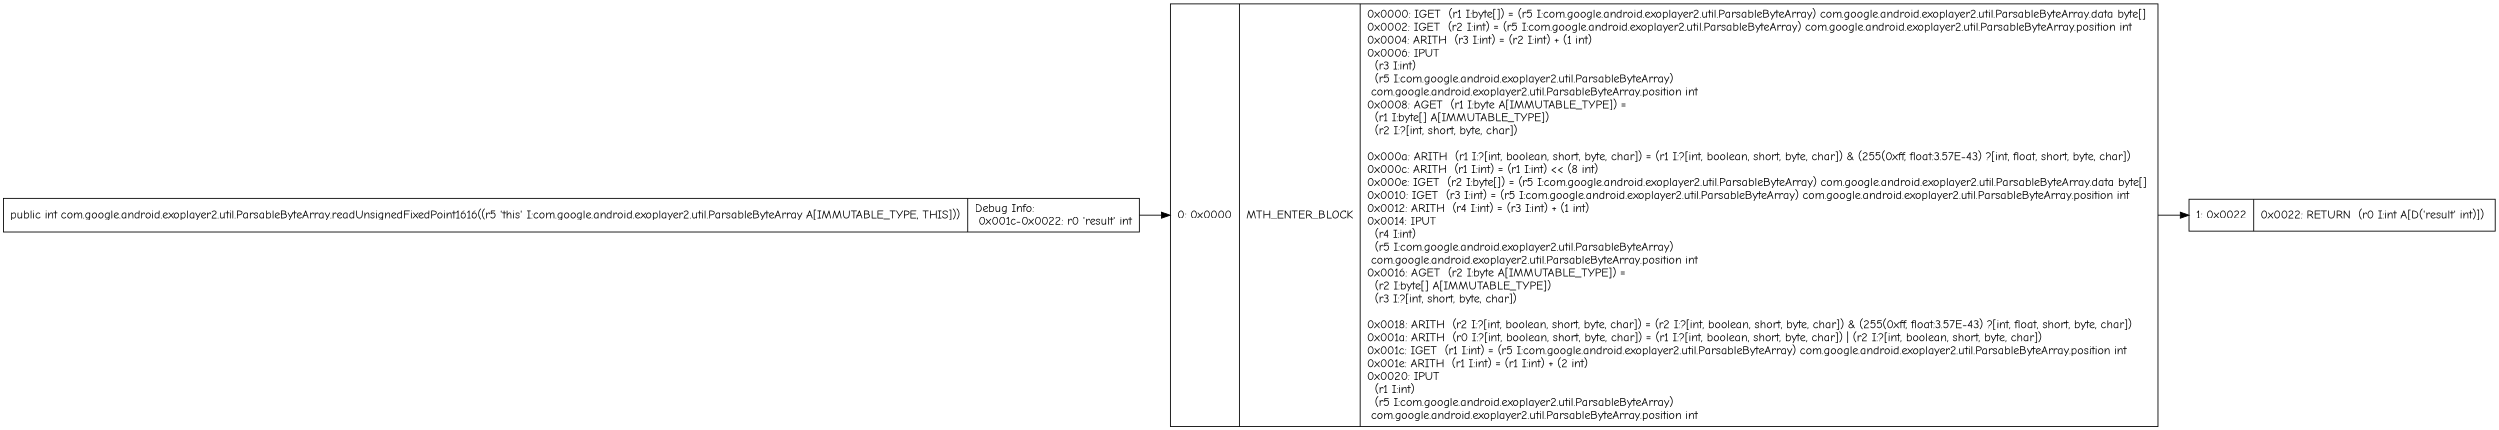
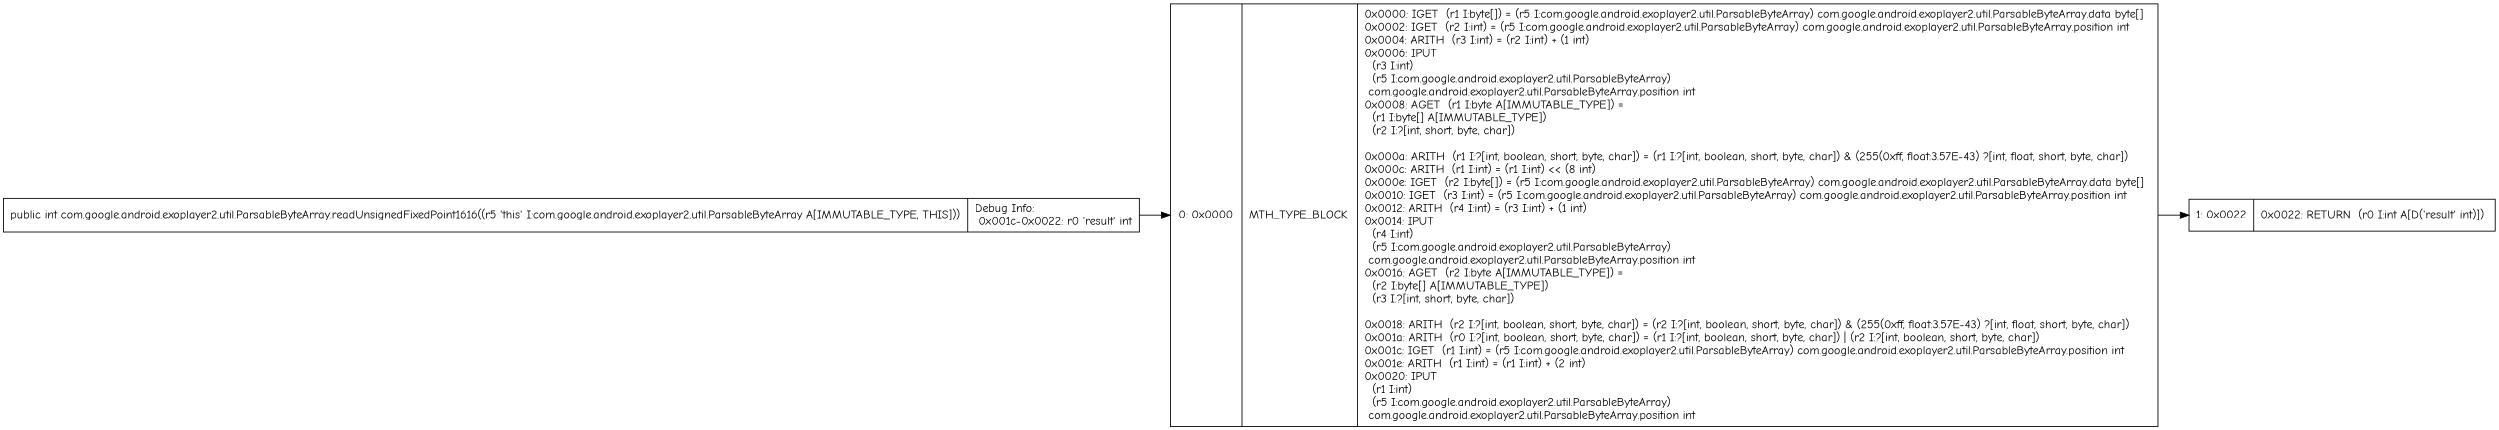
node "0: 0x0000": text "MTH_ENTER_BLOCK" -> "MTH_TYPE_BLOCK"
